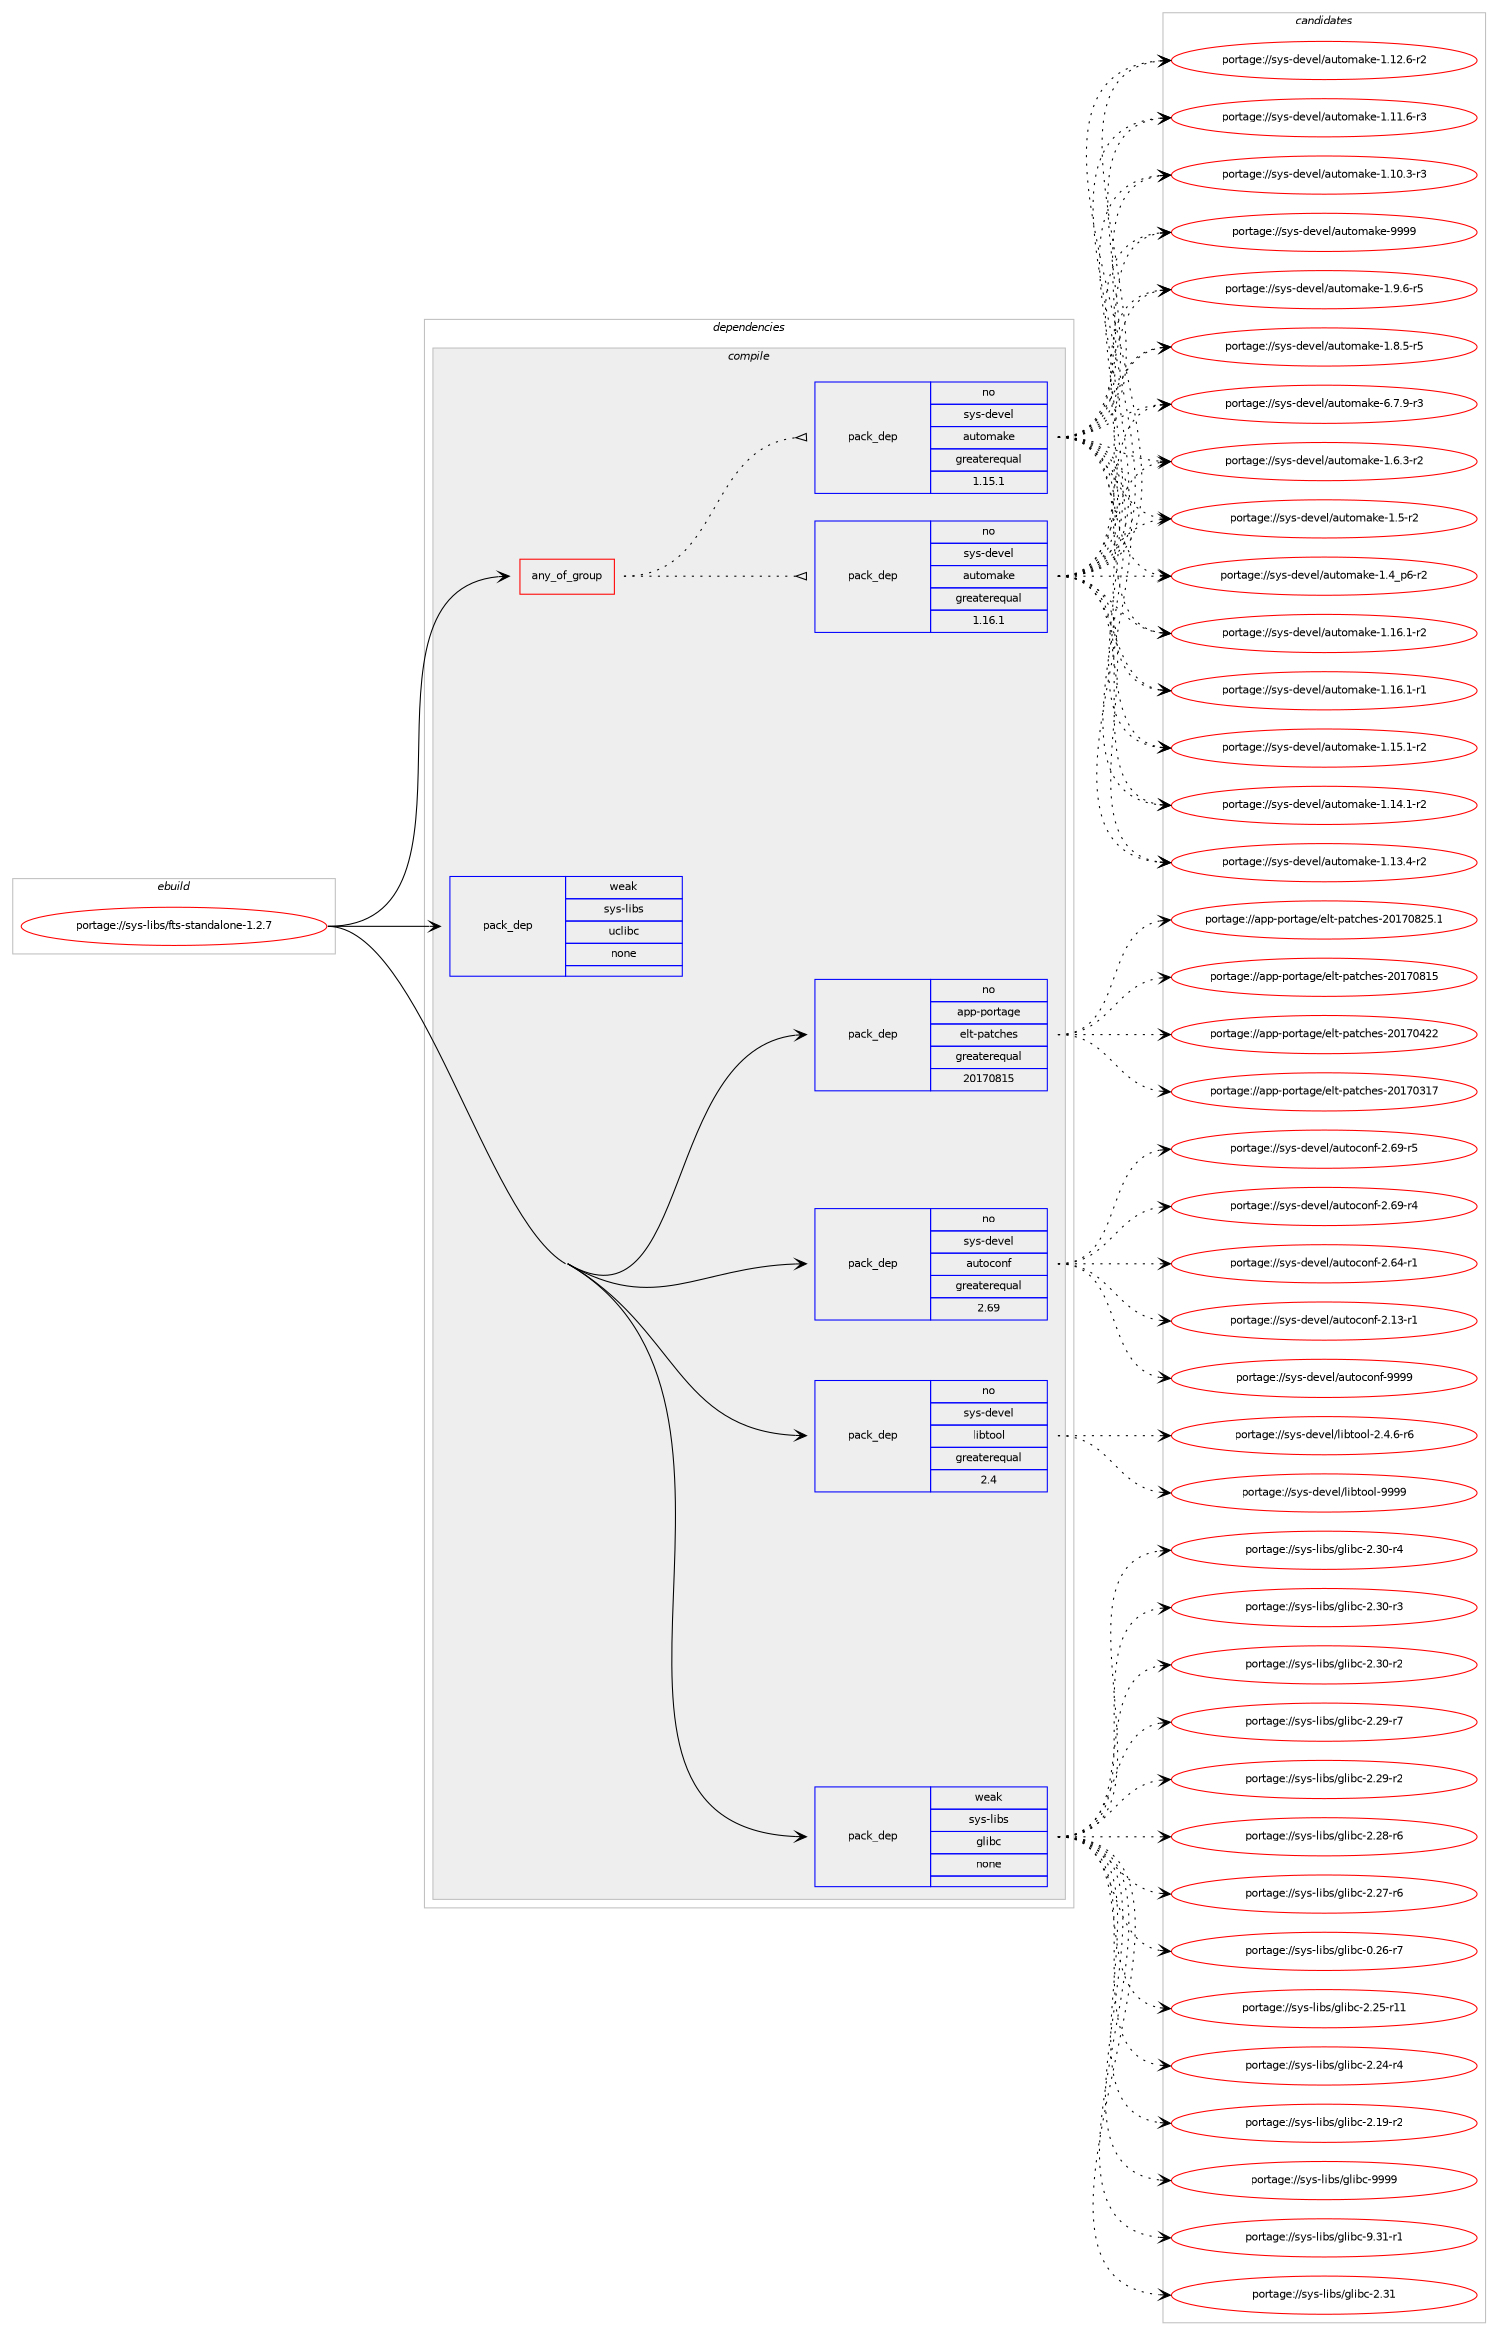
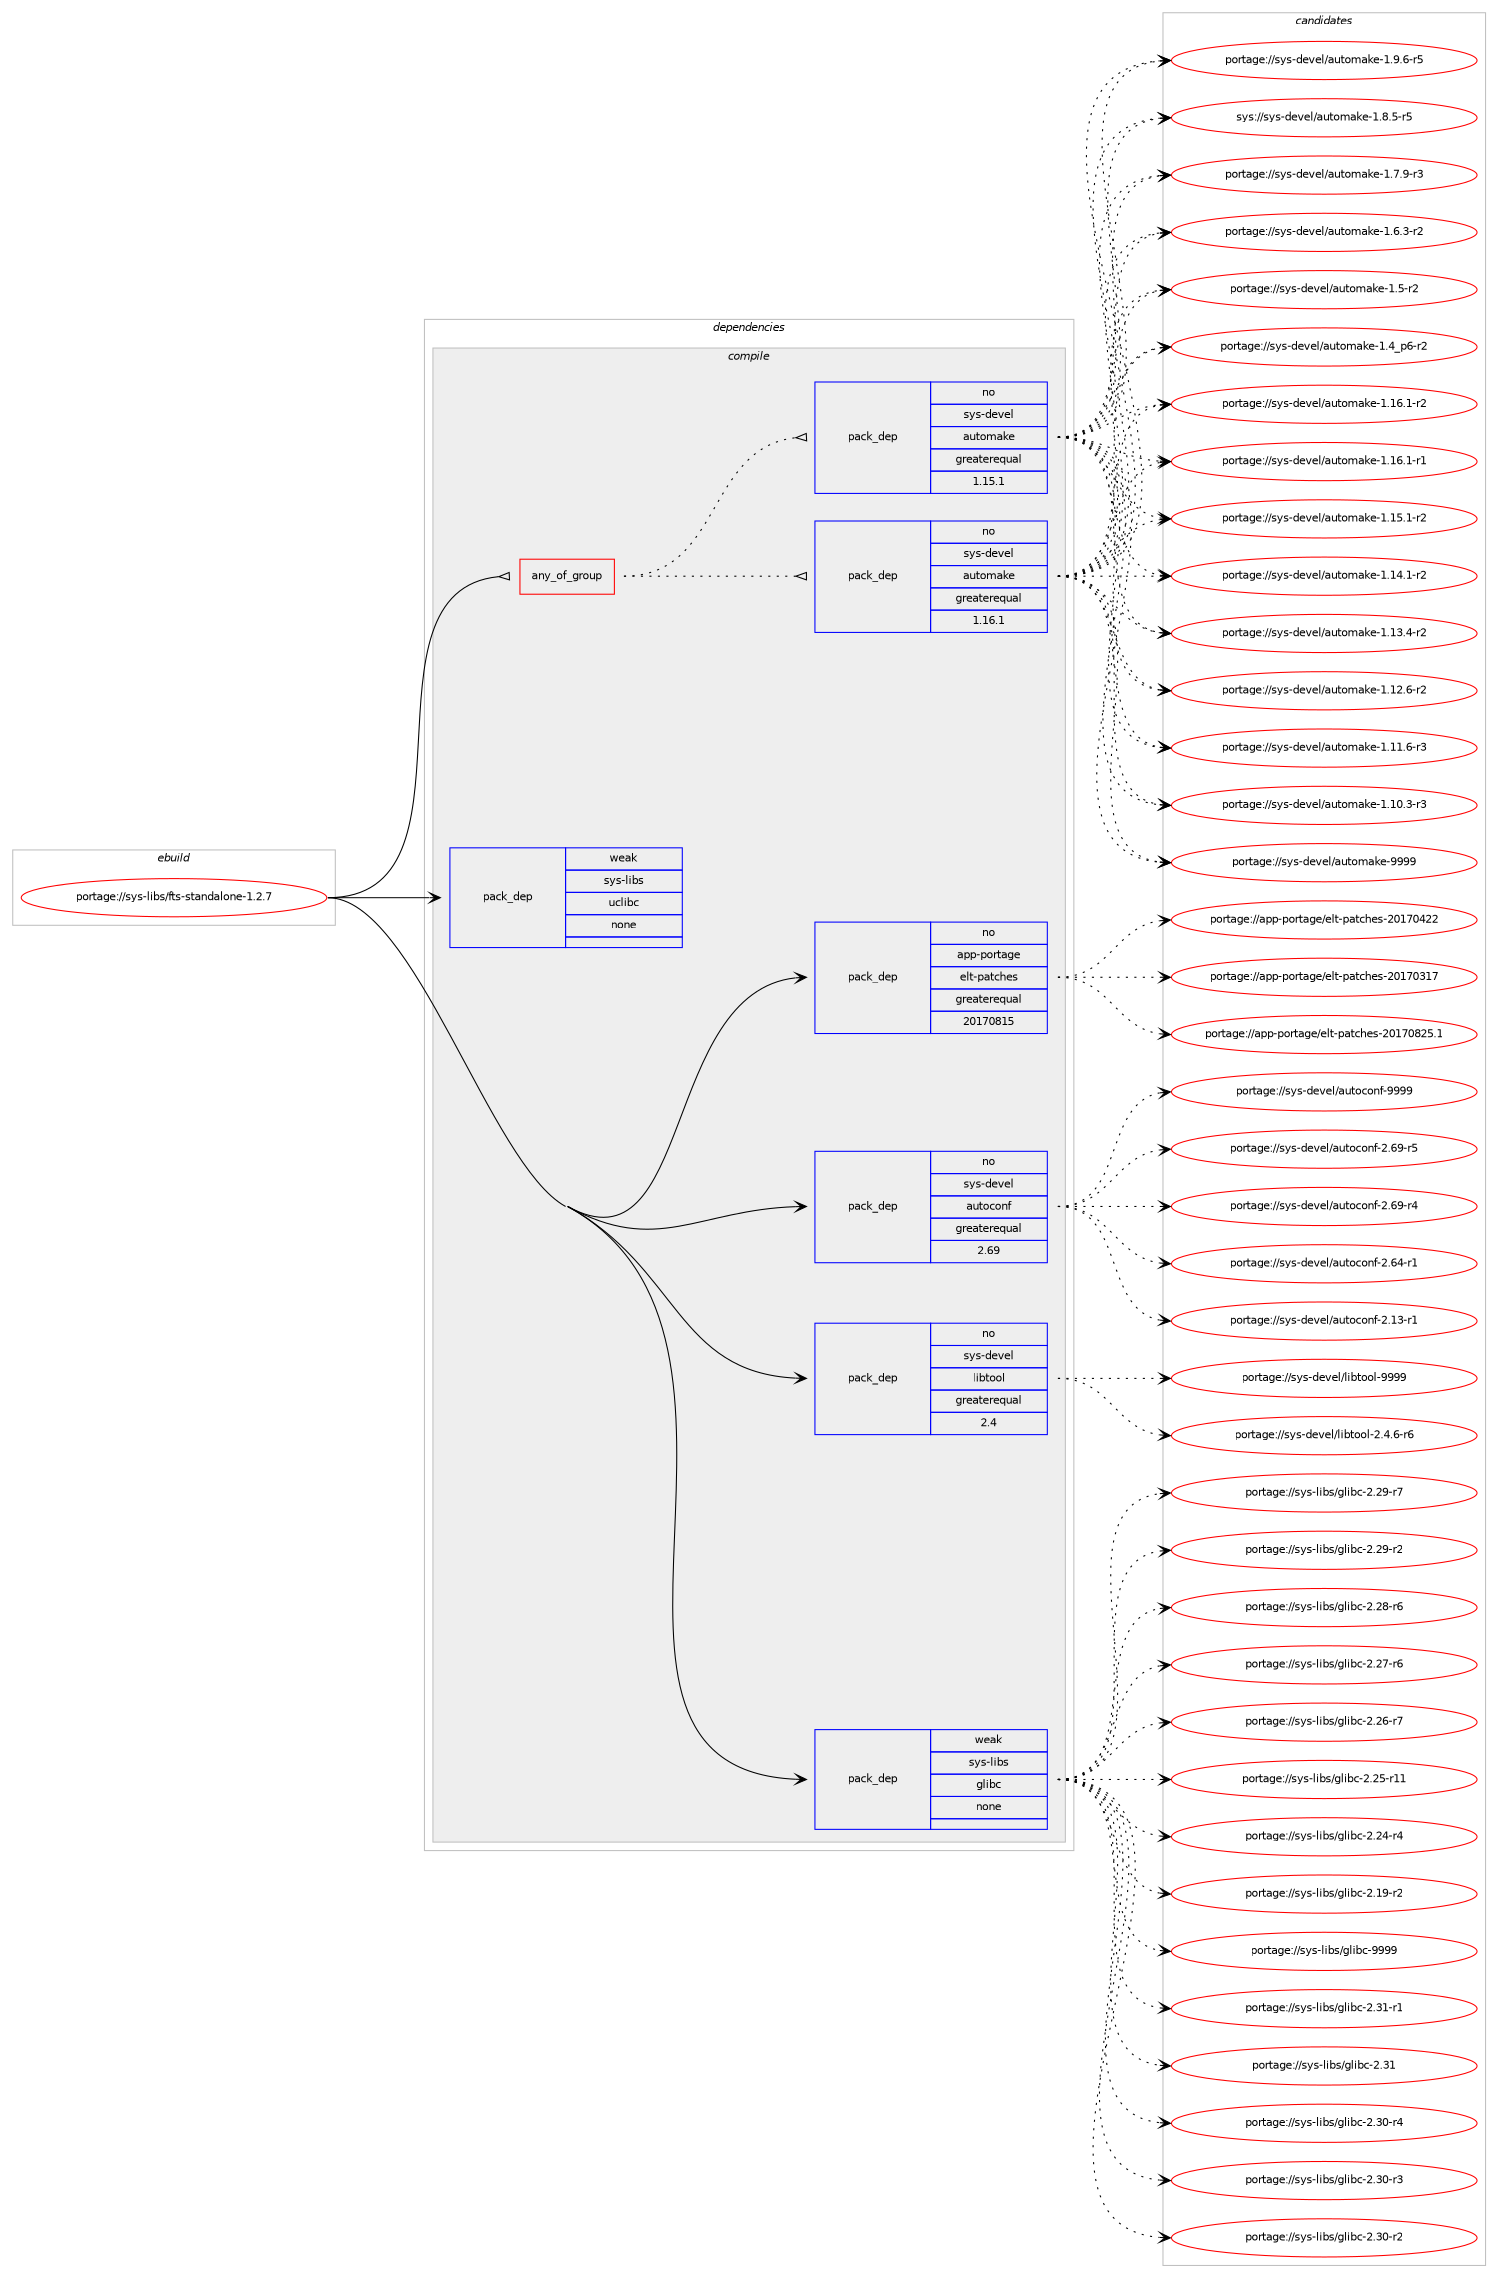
node "portage://sys-devel/automake-1.8.5-r5": label "portage://sys-devel/automake-1.8.5-r5" -> "sys://sys-devel/automake-1.8.5-r5"
node "portage://sys-devel/automake-6.7.9-r3": label "portage://sys-devel/automake-6.7.9-r3" -> "portage://sys-devel/automake-1.7.9-r3"
edge "portage://sys-libs/fts-standalone-1.2.7" -> "any_of_group": arrowhead vee -> oinv
node "portage://app-portage/elt-patches-20170815": removed
node "portage://sys-libs/glibc-0.26-r7": label "portage://sys-libs/glibc-0.26-r7" -> "portage://sys-libs/glibc-2.26-r7"
node "portage://sys-libs/glibc-9.31-r1": label "portage://sys-libs/glibc-9.31-r1" -> "portage://sys-libs/glibc-2.31-r1"
